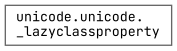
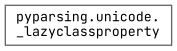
node "unicode.unicode. _lazyclassproperty": label "unicode.unicode. _lazyclassproperty" -> "pyparsing.unicode. _lazyclassproperty"
